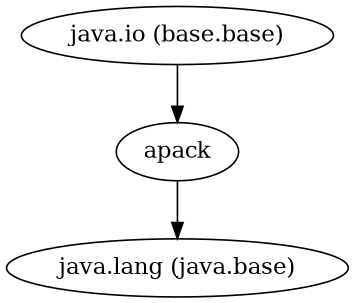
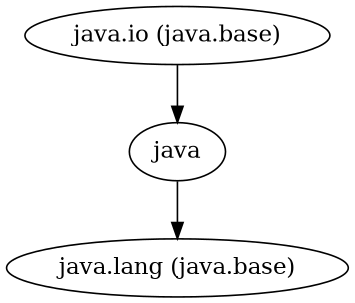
node "java.io (base.base)": label "java.io (base.base)" -> "java.io (java.base)"
node "apack": label "apack" -> "java"
